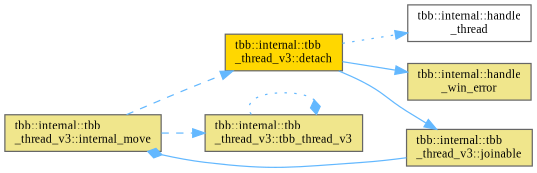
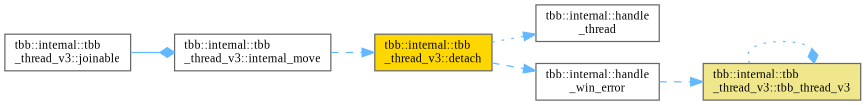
edge "tbb::internal::tbb _thread_v3::detach" -> "tbb::internal::handle _win_error": style solid -> dashed
node "tbb::internal::handle _win_error": fillcolor khaki -> white
edge "tbb::internal::tbb _thread_v3::detach" -> "tbb::internal::tbb _thread_v3::joinable": removed
node "tbb::internal::tbb _thread_v3::internal_move": fillcolor khaki -> white
edge "tbb::internal::tbb _thread_v3::internal_move" -> "tbb::internal::tbb _thread_v3::tbb_thread_v3": now "tbb::internal::handle _win_error" -> "tbb::internal::tbb _thread_v3::tbb_thread_v3"
node "tbb::internal::tbb _thread_v3::joinable": fillcolor khaki -> white
